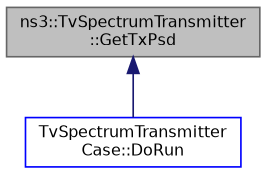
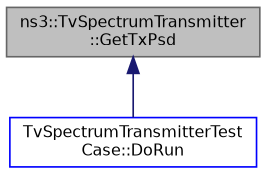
node "TvSpectrumTransmitter Case::DoRun": label "TvSpectrumTransmitter Case::DoRun" -> "TvSpectrumTransmitterTest Case::DoRun"
